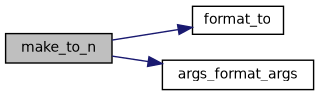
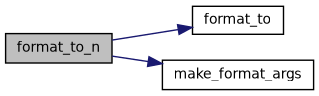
node "make_to_n": label "make_to_n" -> "format_to_n"
node "args_format_args": label "args_format_args" -> "make_format_args"
